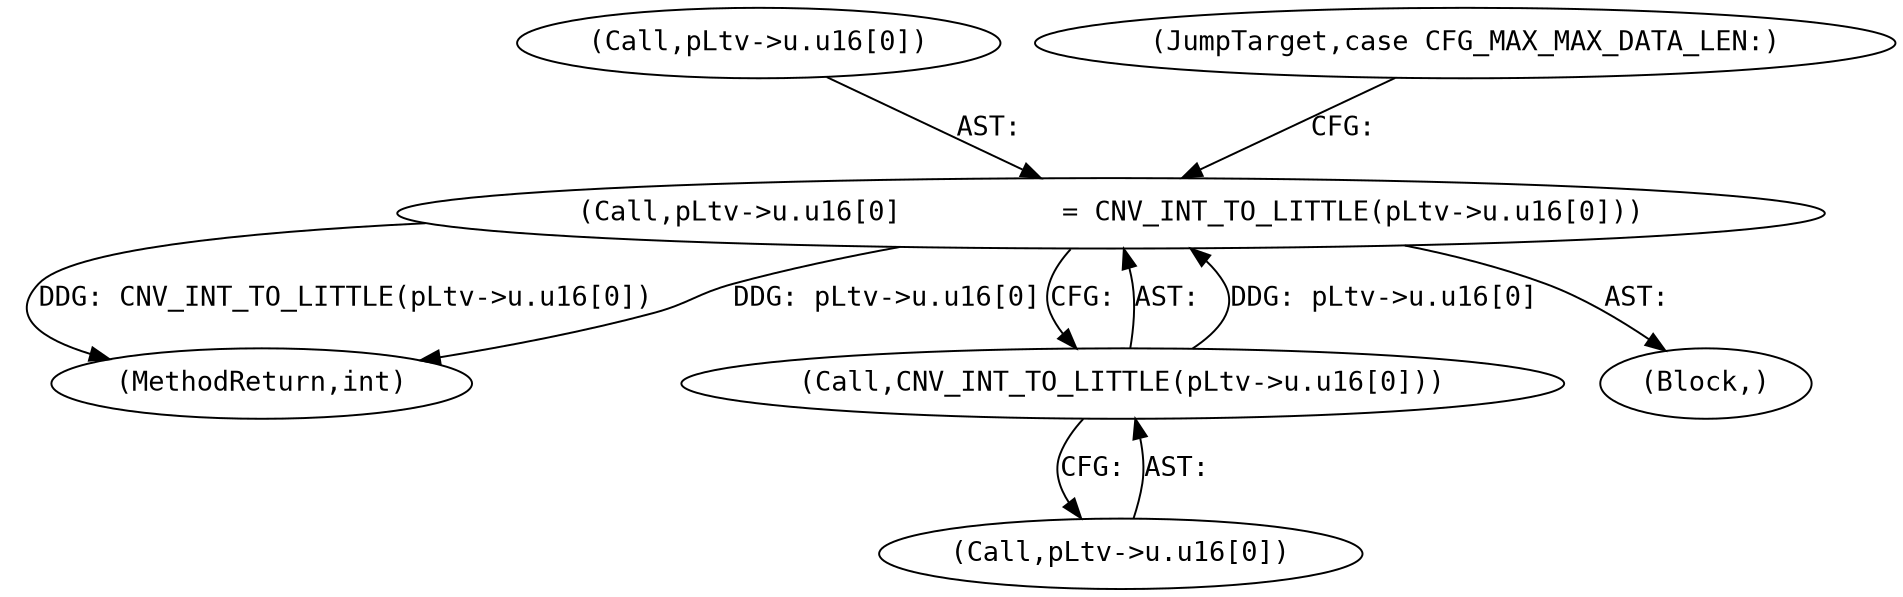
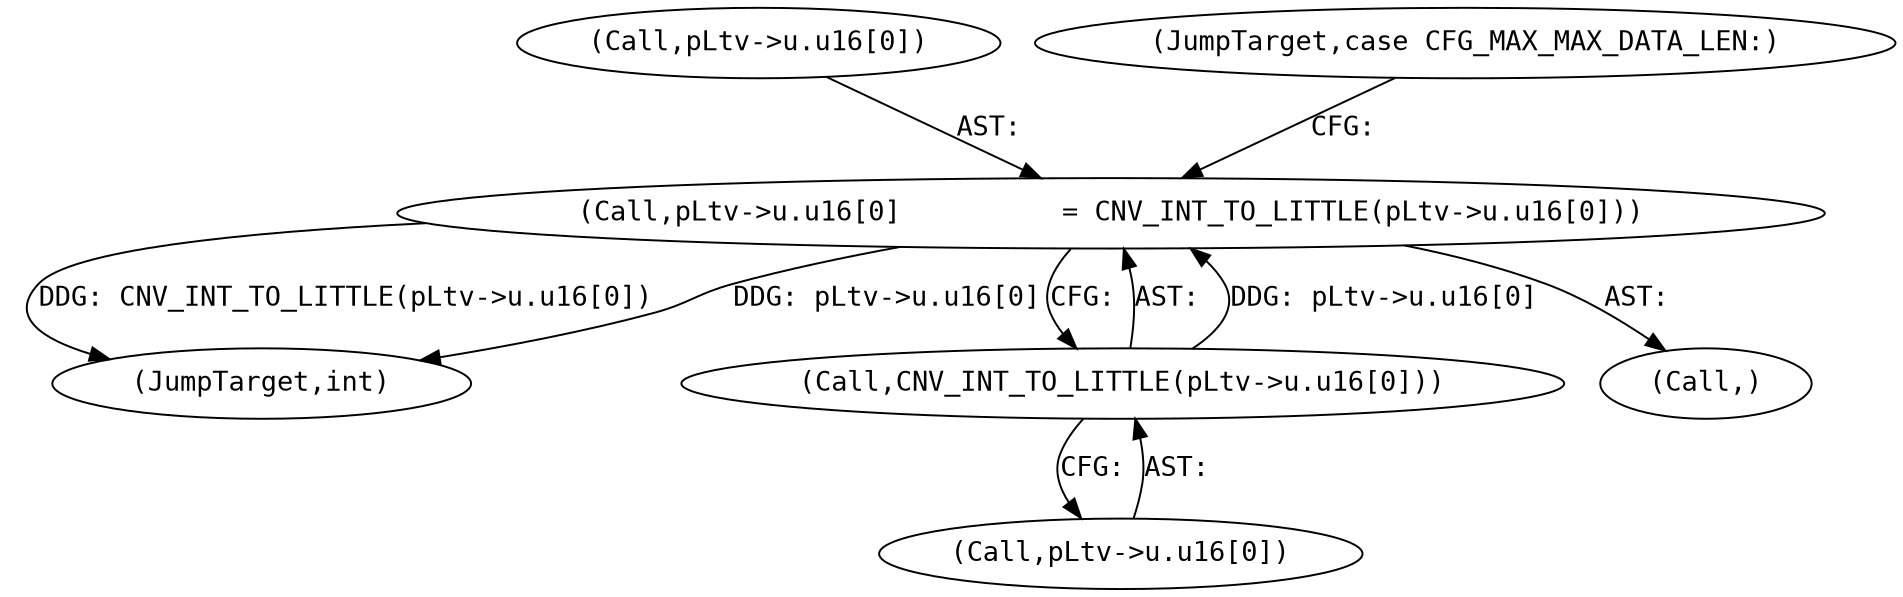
node "(MethodReturn,int)": label "(MethodReturn,int)" -> "(JumpTarget,int)"
node "(Block,)": label "(Block,)" -> "(Call,)"
